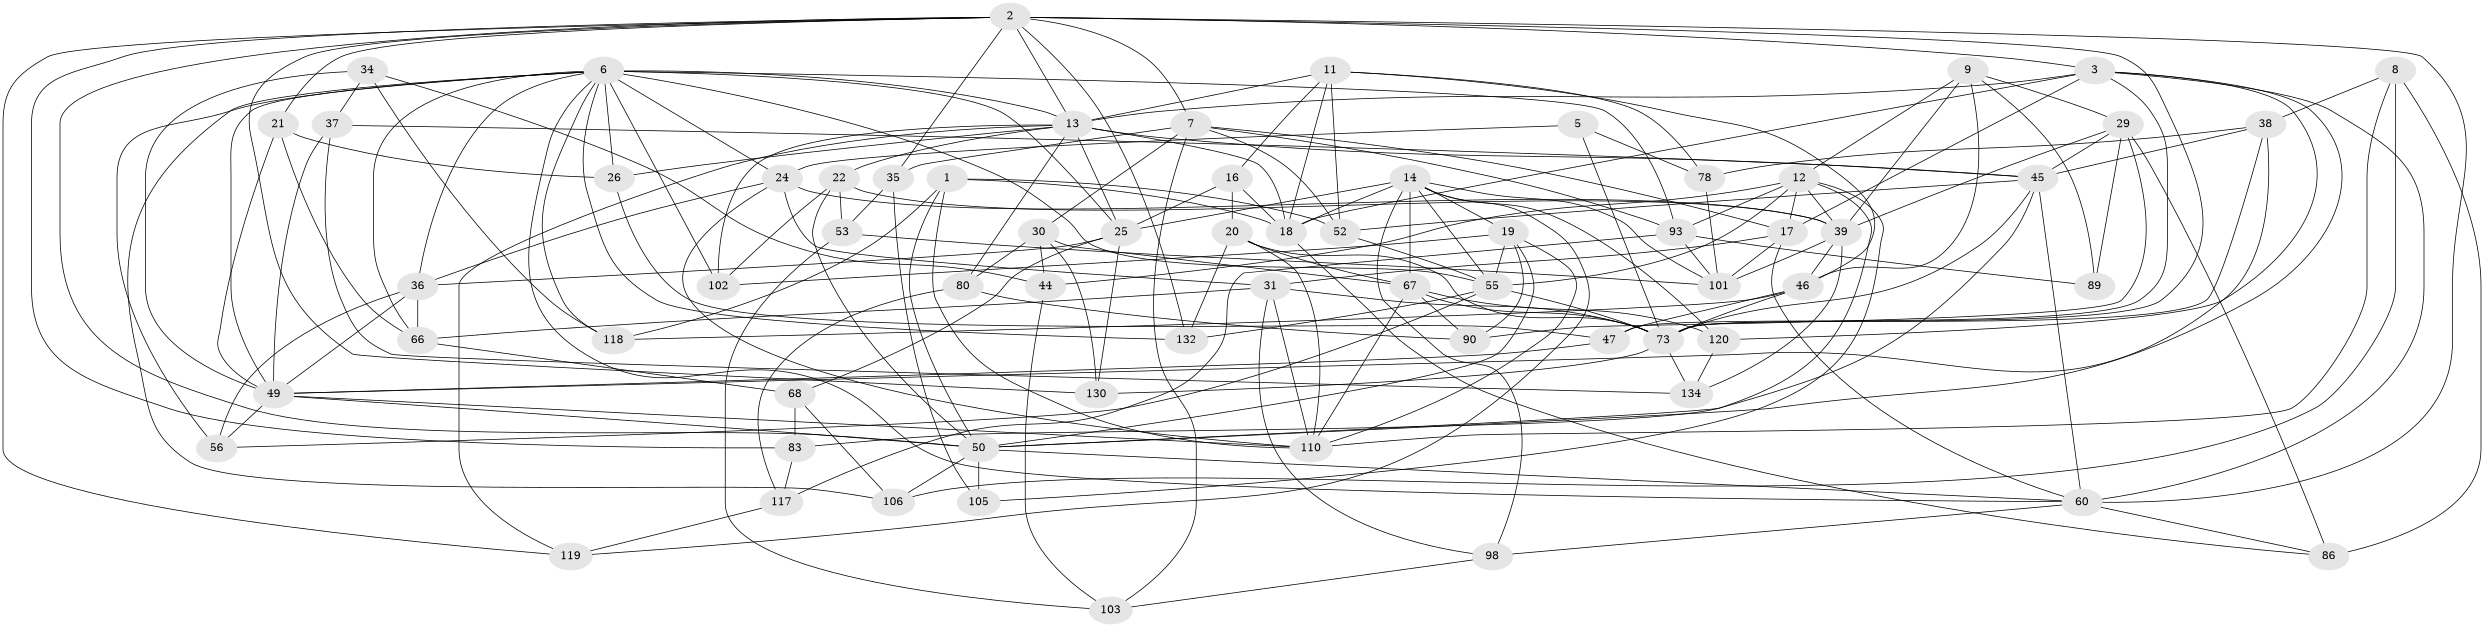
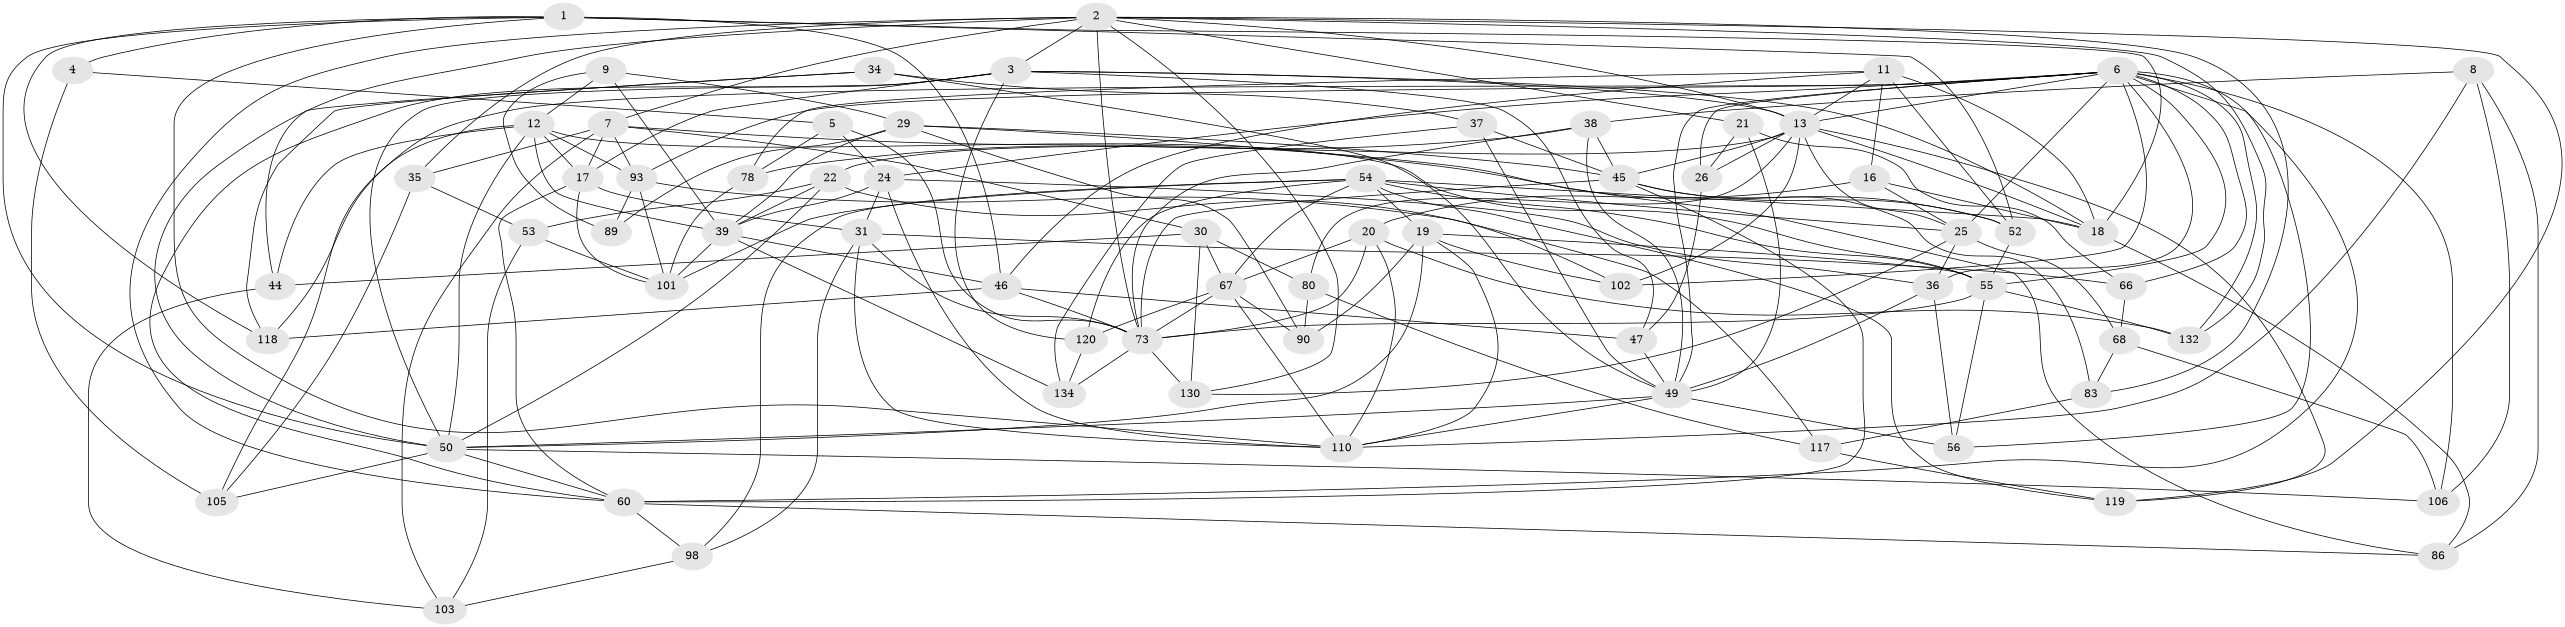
node "4": added
node "14": label "14" -> "54"
edge "9" -- "46": now "1" -- "46"
edge "36" -- "66": removed
